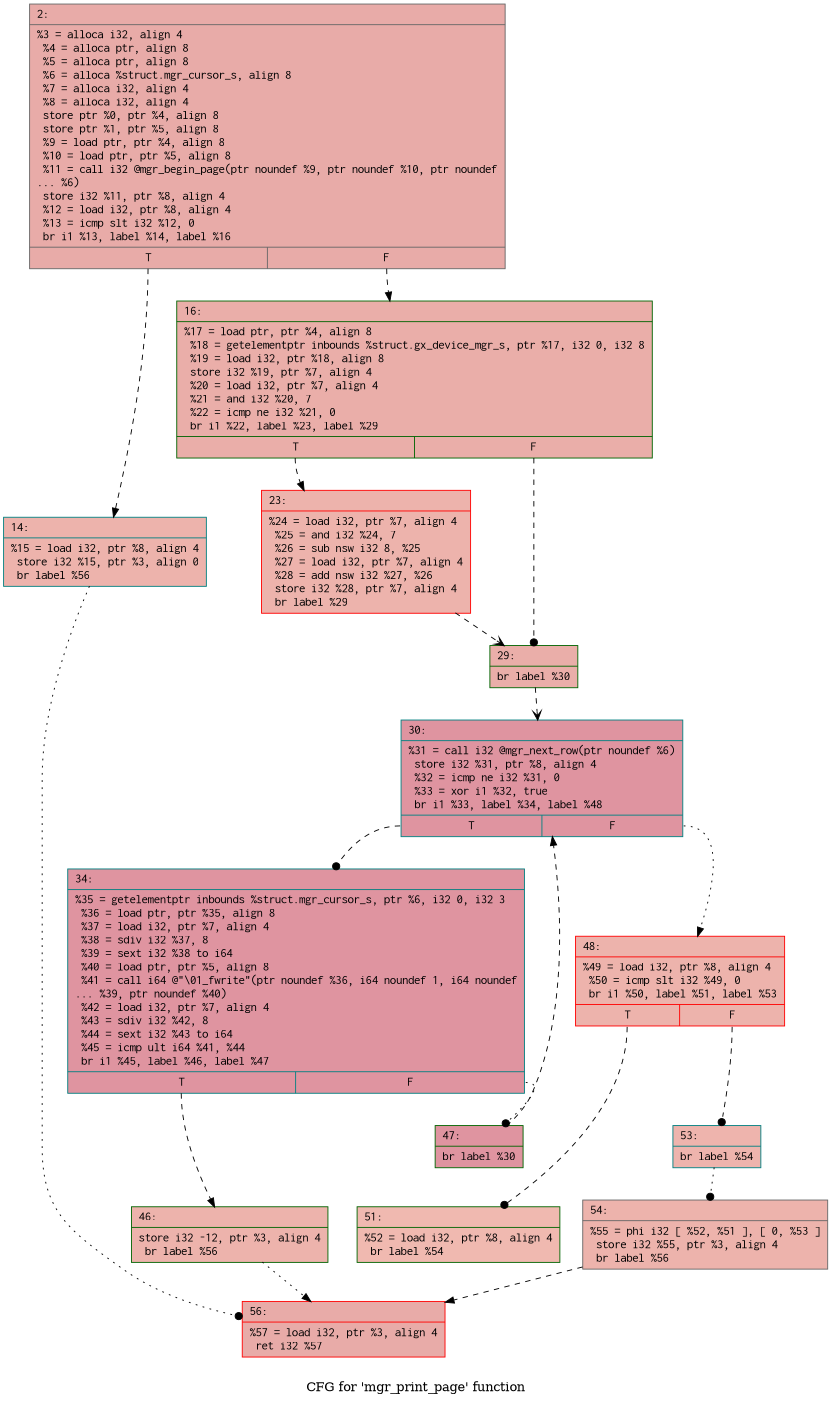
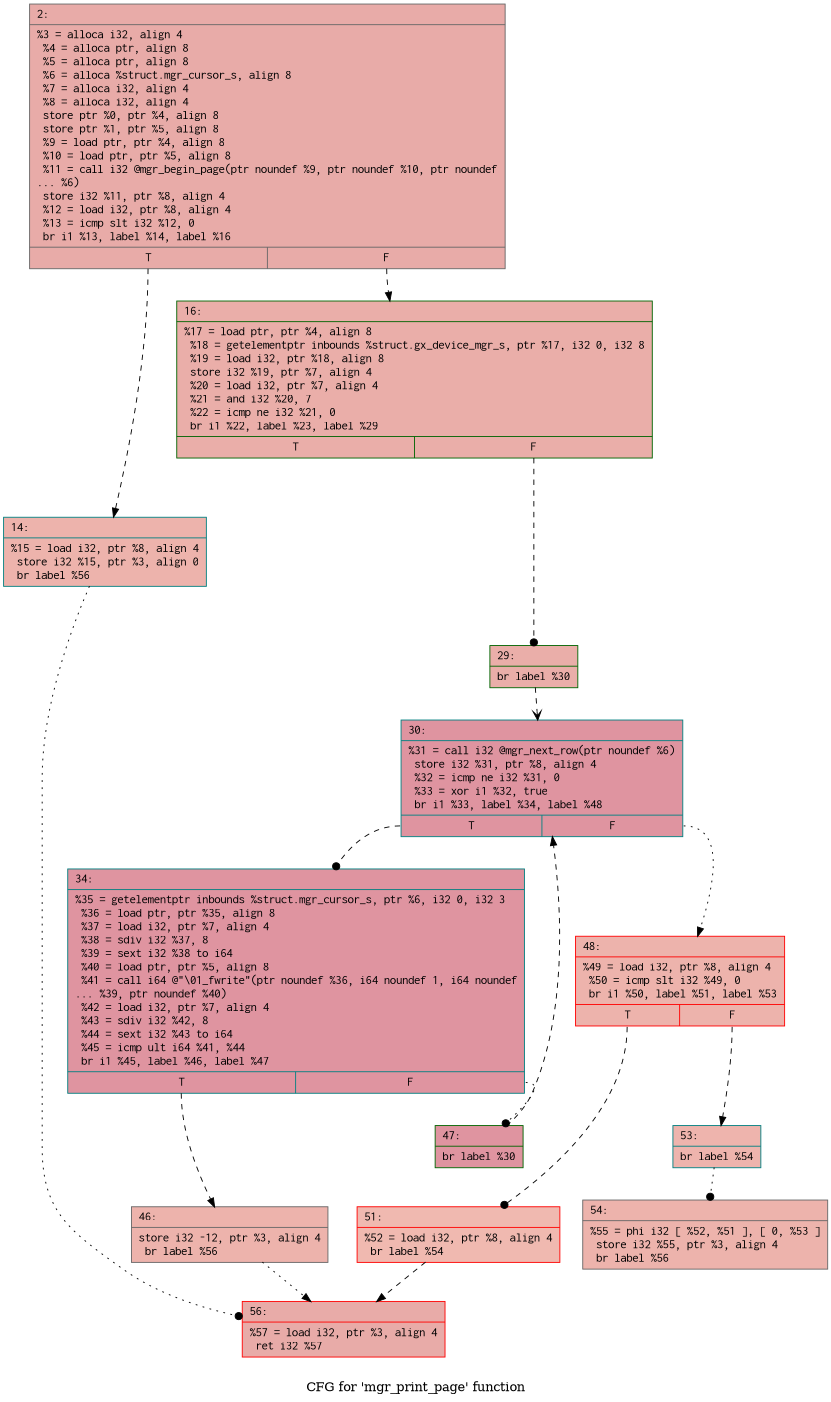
node "23:": removed
edge "48:" -> "53:": arrowhead dot -> normal
node "46:": color darkgreen -> gray40
node "51:": color darkgreen -> red
edge "54:" -> "56:": now "51:" -> "56:"
